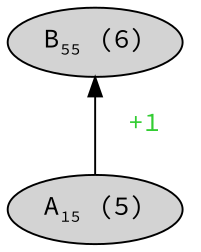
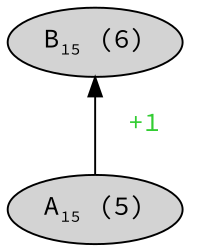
node "B": text "55" -> "15"
